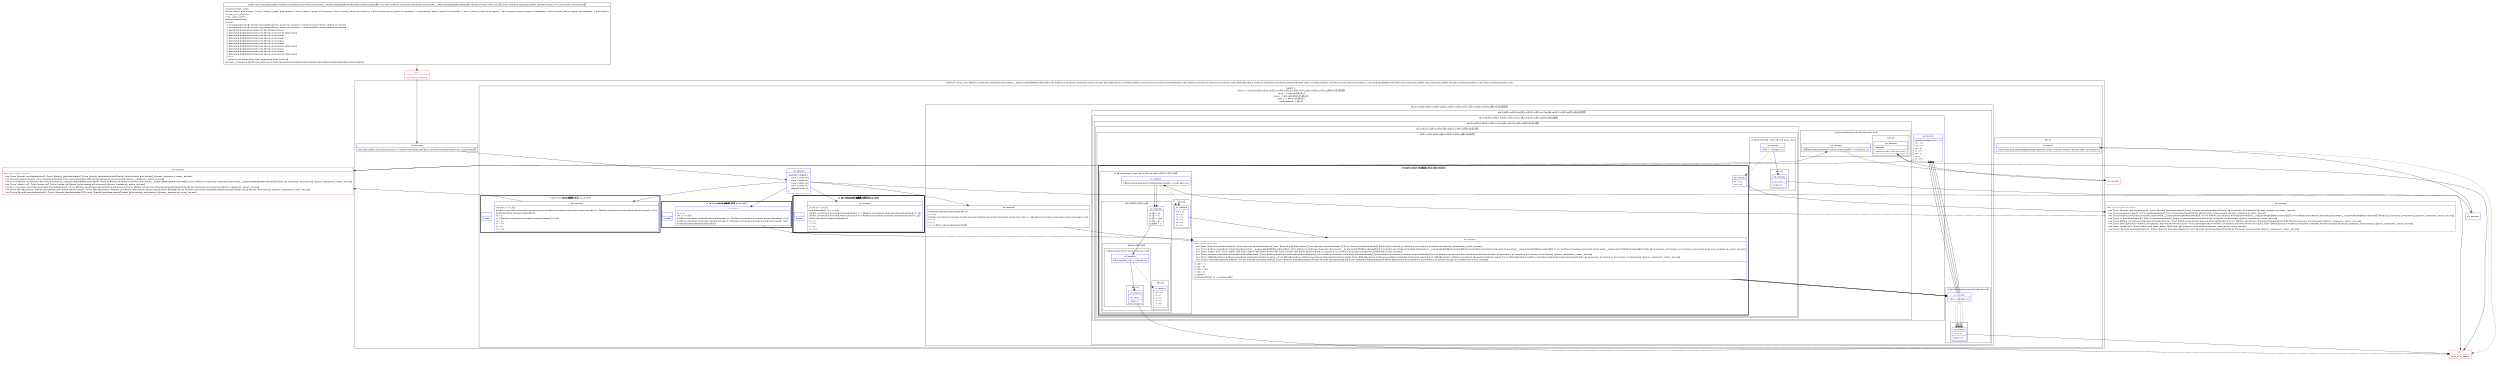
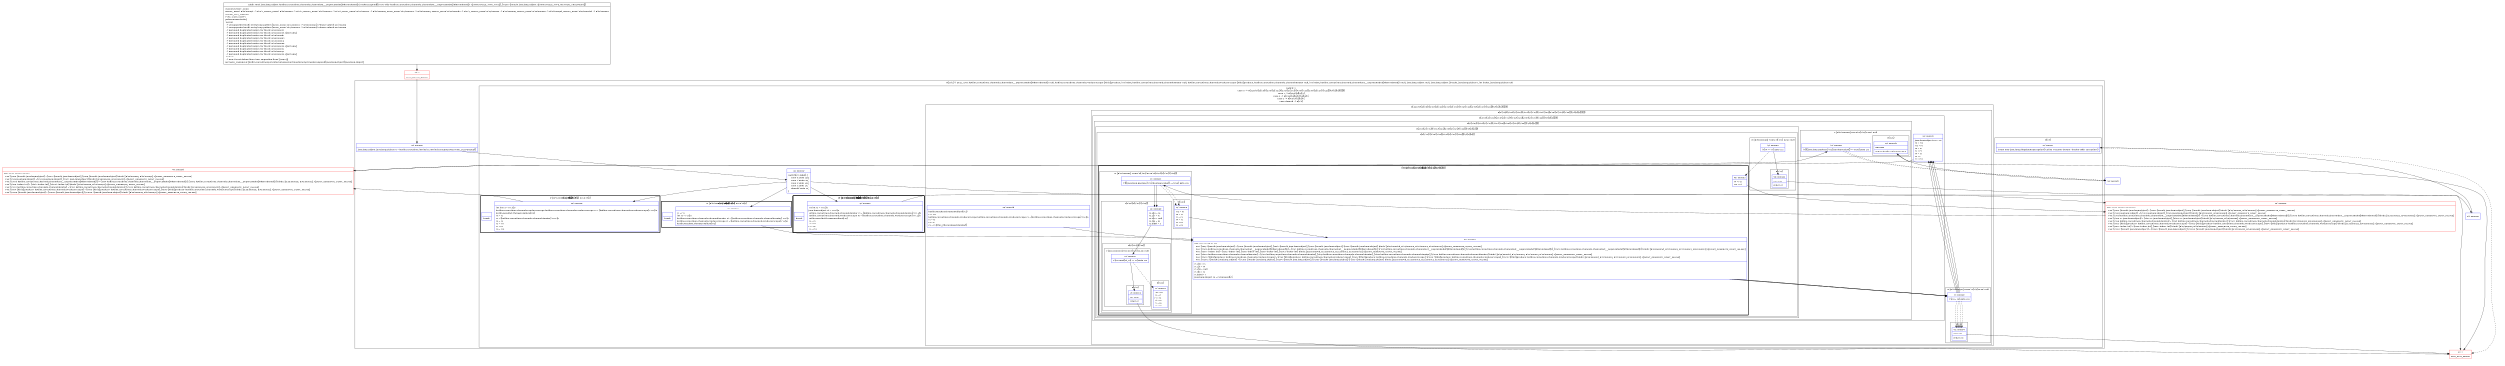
node "58: 0x00d1": color red -> blue
edge "33: 0x0007" -> "39: 0x004d": removed
edge "37: 0x0022" -> "50: 0x00a6": added
